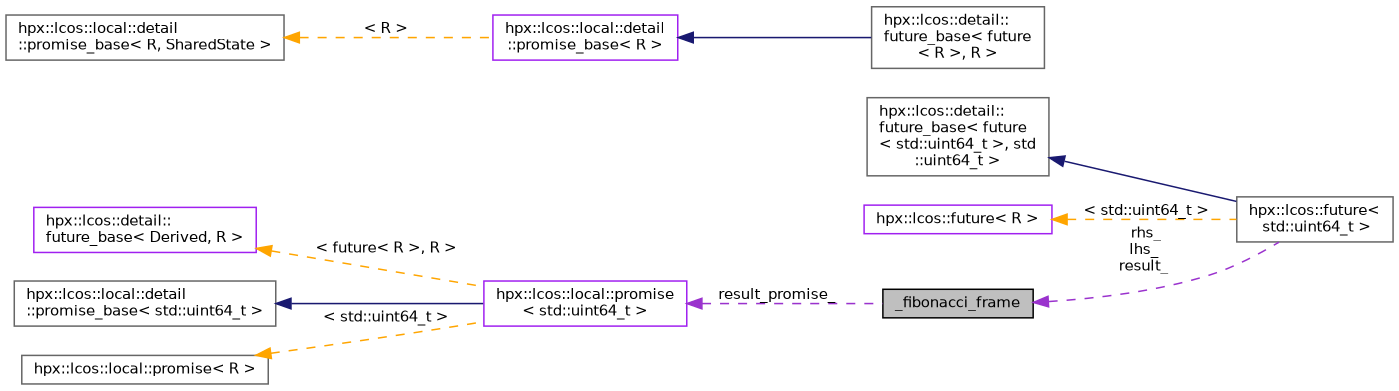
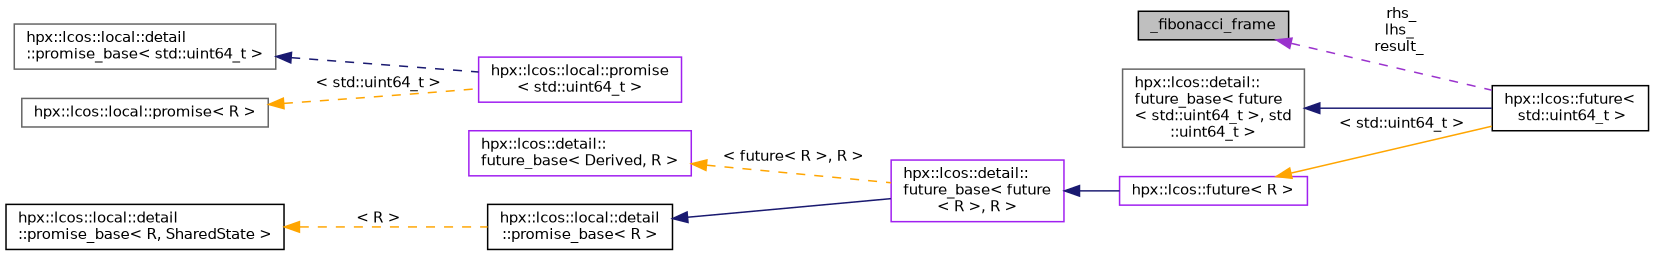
node "hpx::lcos::local::detail ::promise_base< R, SharedState >": color gray40 -> black
node "hpx::lcos::local::detail ::promise_base< R >": color purple -> black
node "hpx::lcos::detail:: future_base< future < R >, R >": color gray40 -> purple
edge "hpx::lcos::future< R >" -> "hpx::lcos::detail:: future_base< future < R >, R >": added
edge "hpx::lcos::future< std::uint64_t >" -> "hpx::lcos::future< R >": style dashed -> solid
node "hpx::lcos::future< std::uint64_t >": color gray40 -> black
edge "hpx::lcos::local::promise < std::uint64_t >" -> "hpx::lcos::detail:: future_base< Derived, R >": now "hpx::lcos::detail:: future_base< future < R >, R >" -> "hpx::lcos::detail:: future_base< Derived, R >"
edge "hpx::lcos::local::promise < std::uint64_t >" -> "hpx::lcos::local::detail ::promise_base< std::uint64_t >": style solid -> dashed
edge "_fibonacci_frame" -> "hpx::lcos::local::promise < std::uint64_t >": removed, label "result_promise_"
